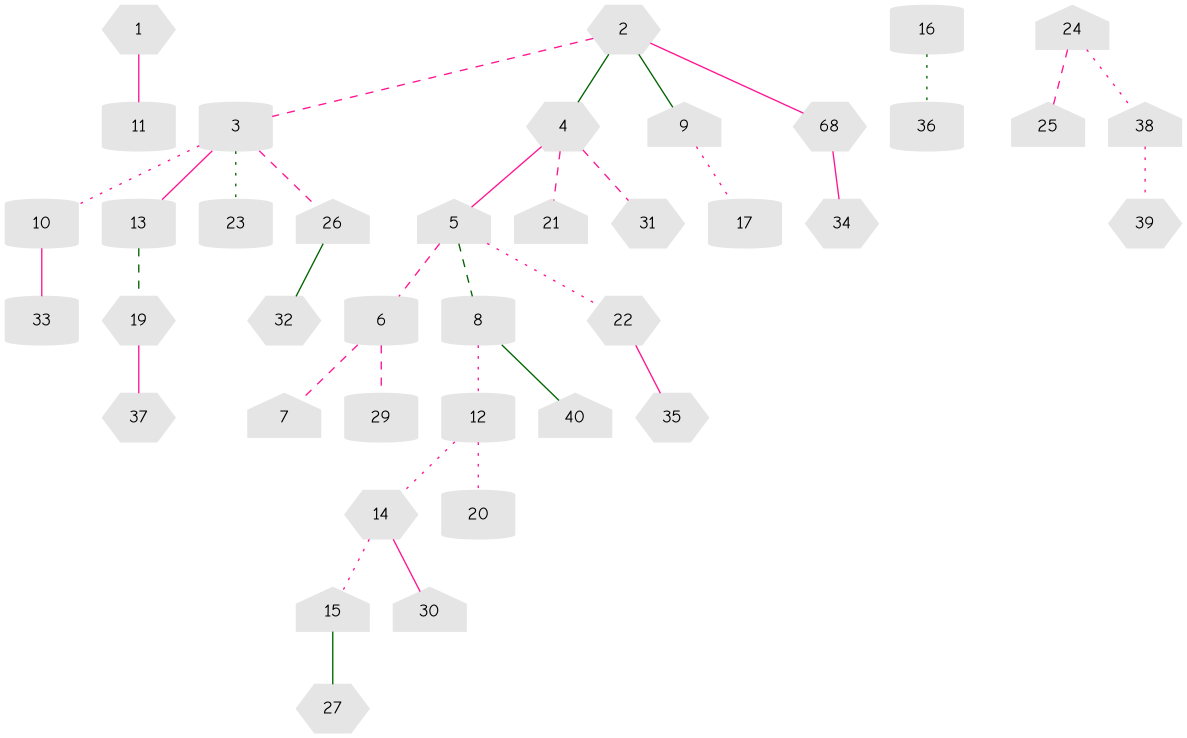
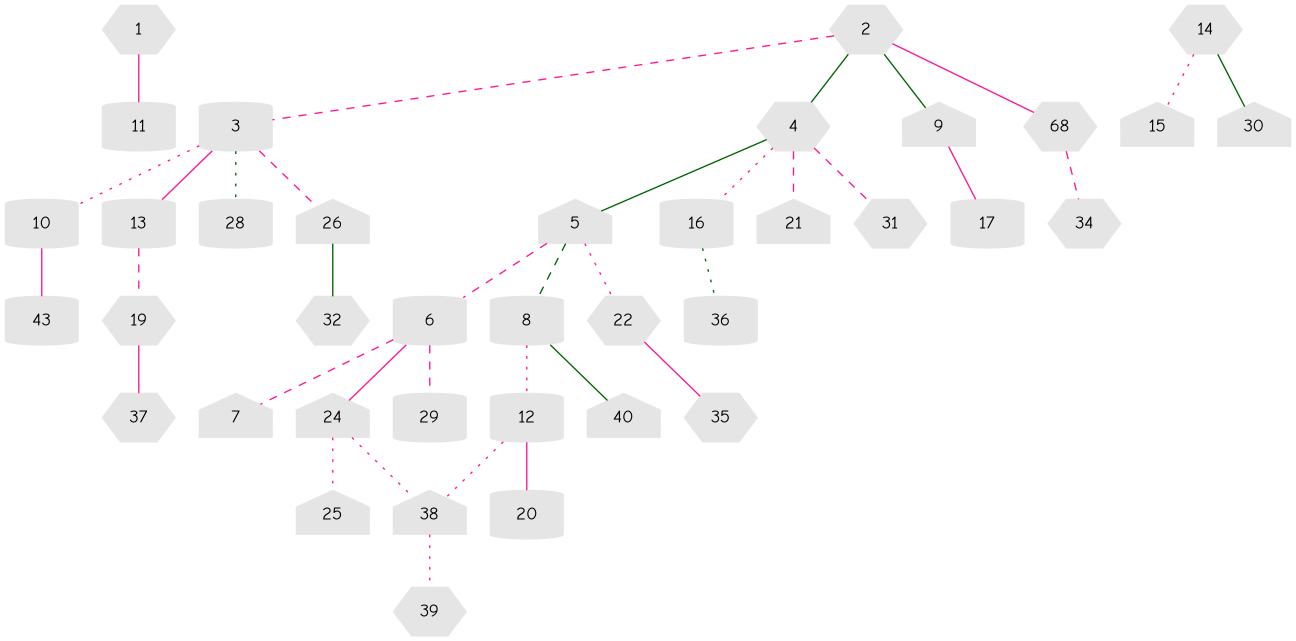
edge "24" -- "25": style dashed -> dotted
edge "9" -- "17": style dotted -> solid
edge "4" -- "16": added
edge "68" -- "34": style solid -> dashed
edge "4" -- "5": color deeppink -> darkgreen
node "23": label "23" -> "28"
edge "13" -- "19": color darkgreen -> deeppink
node "33": label "33" -> "43"
edge "6" -- "24": added
edge "12" -- "20": style dotted -> solid
edge "12" -- "14": now "12" -- "38"
edge "14" -- "30": color deeppink -> darkgreen
node "27": removed
